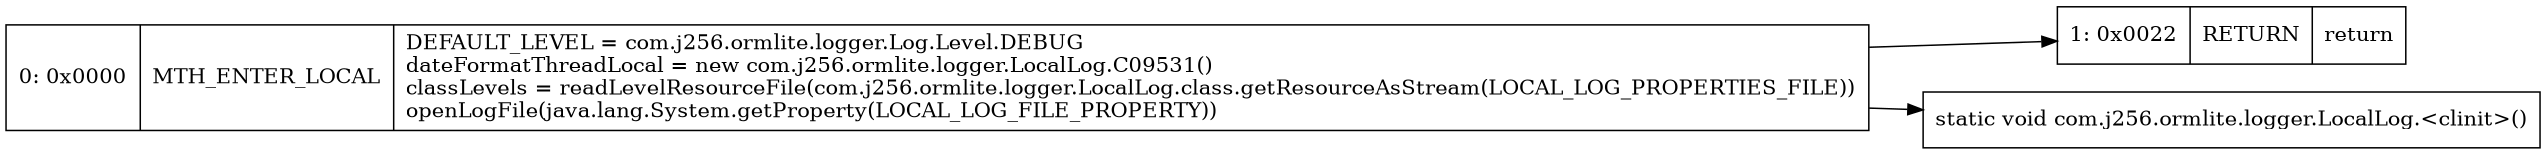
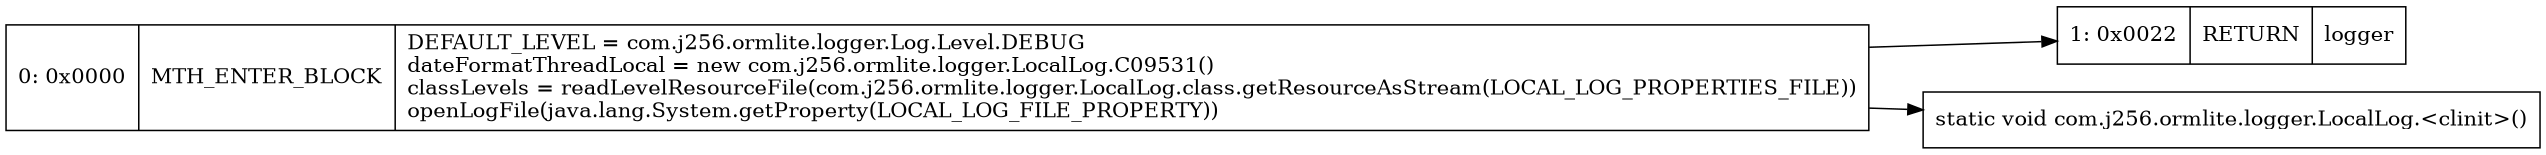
node "1: 0x0022": text "return" -> "logger"
node "0: 0x0000": text "MTH_ENTER_LOCAL" -> "MTH_ENTER_BLOCK"
